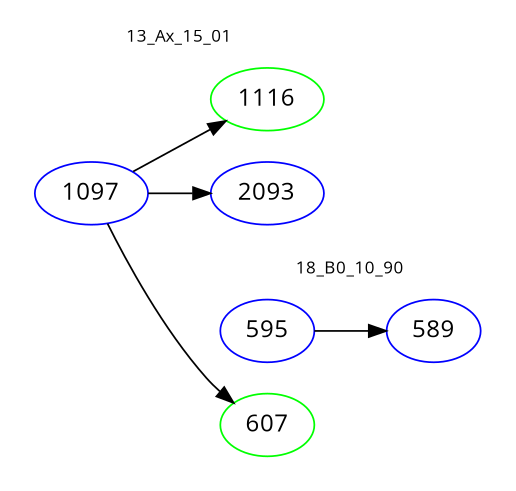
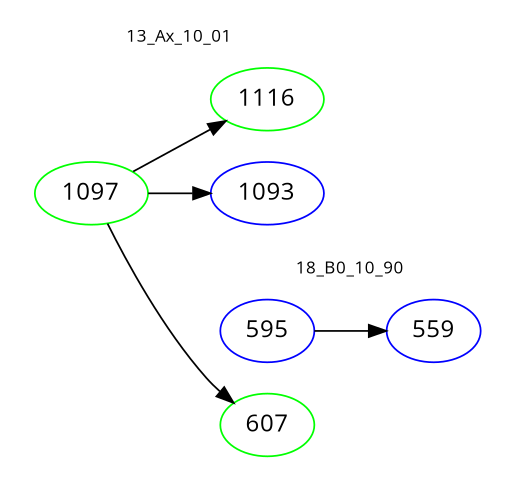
cluster "13_Ax_15_01": label "13_Ax_15_01" -> "13_Ax_10_01"
node "1097": color blue -> green
node "2093": label "2093" -> "1093"
node "589": label "589" -> "559"
